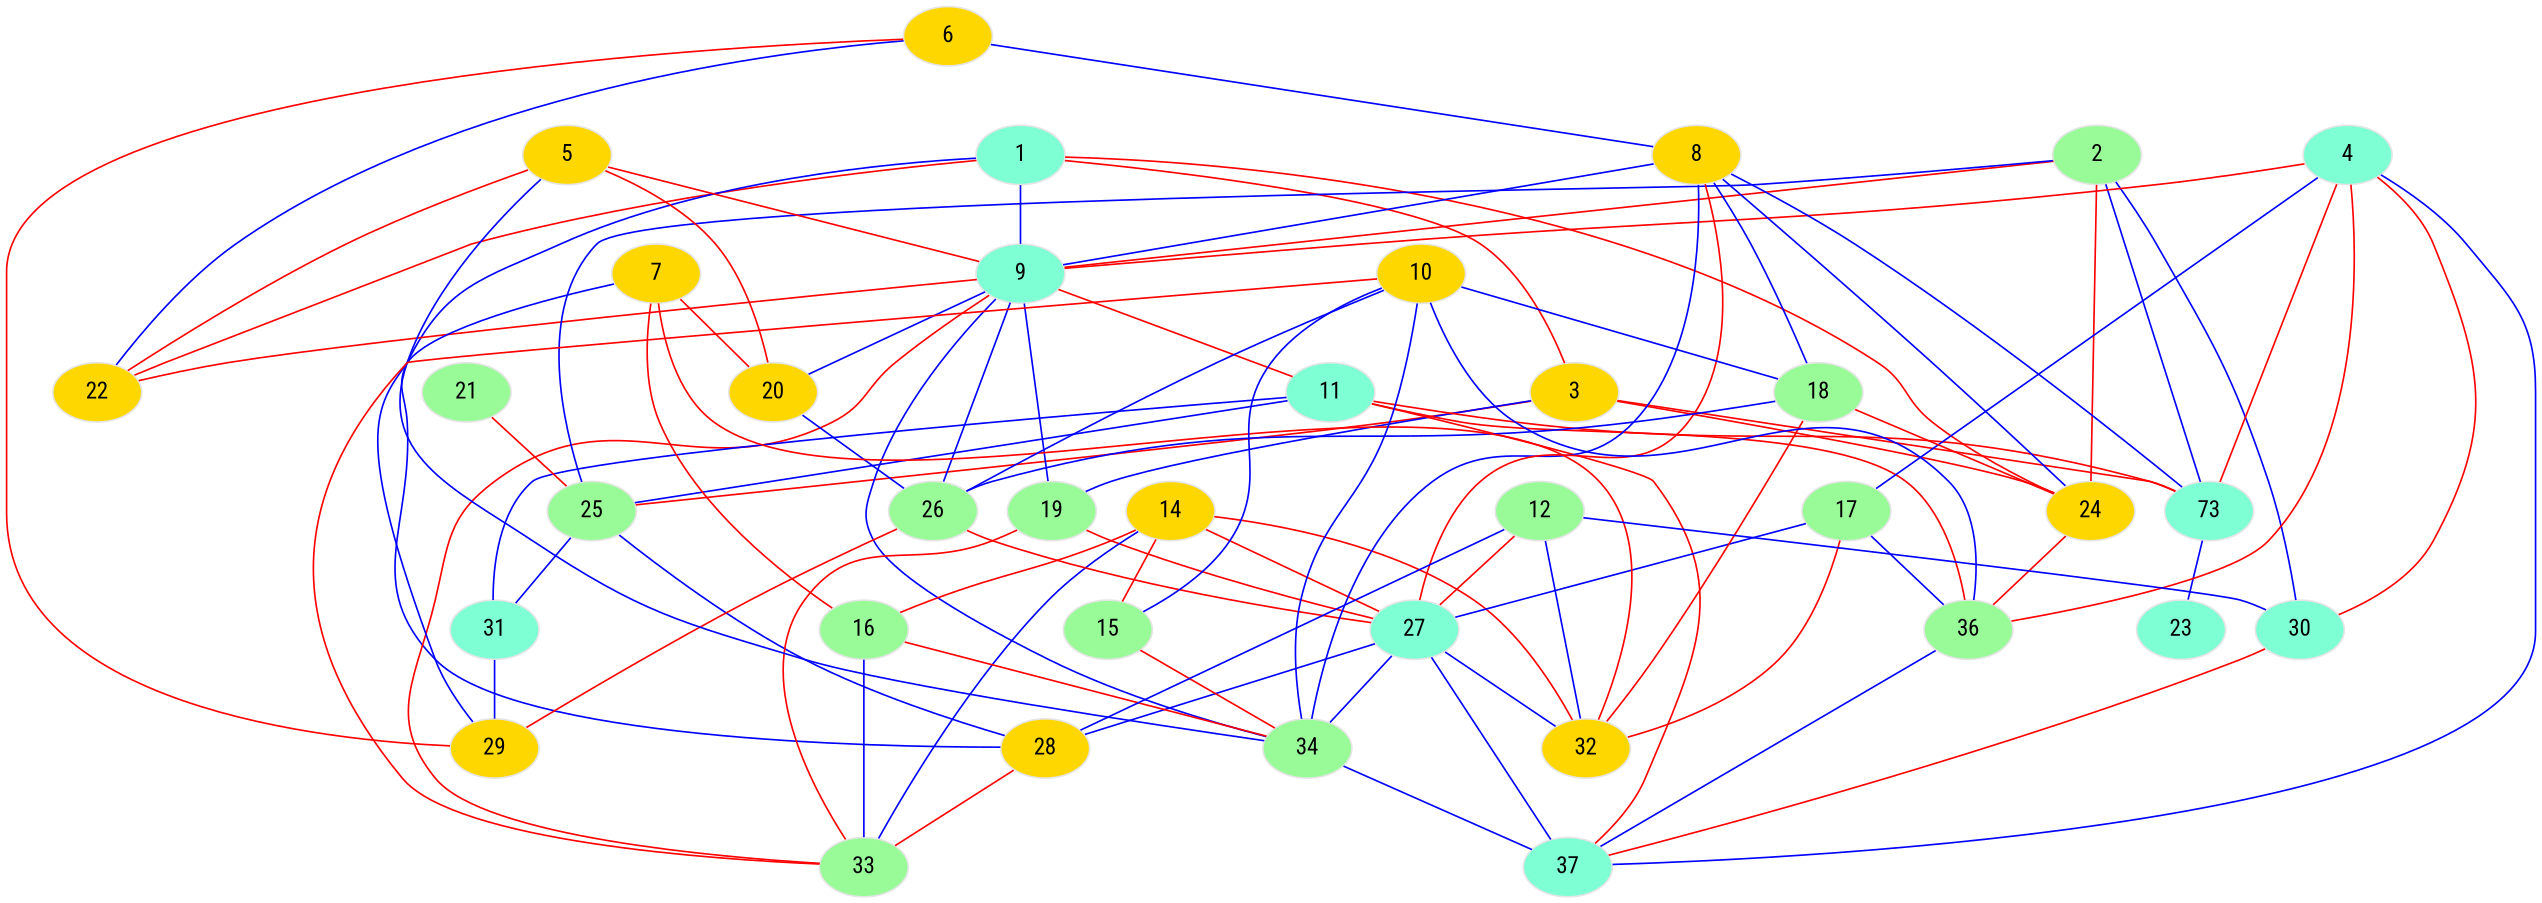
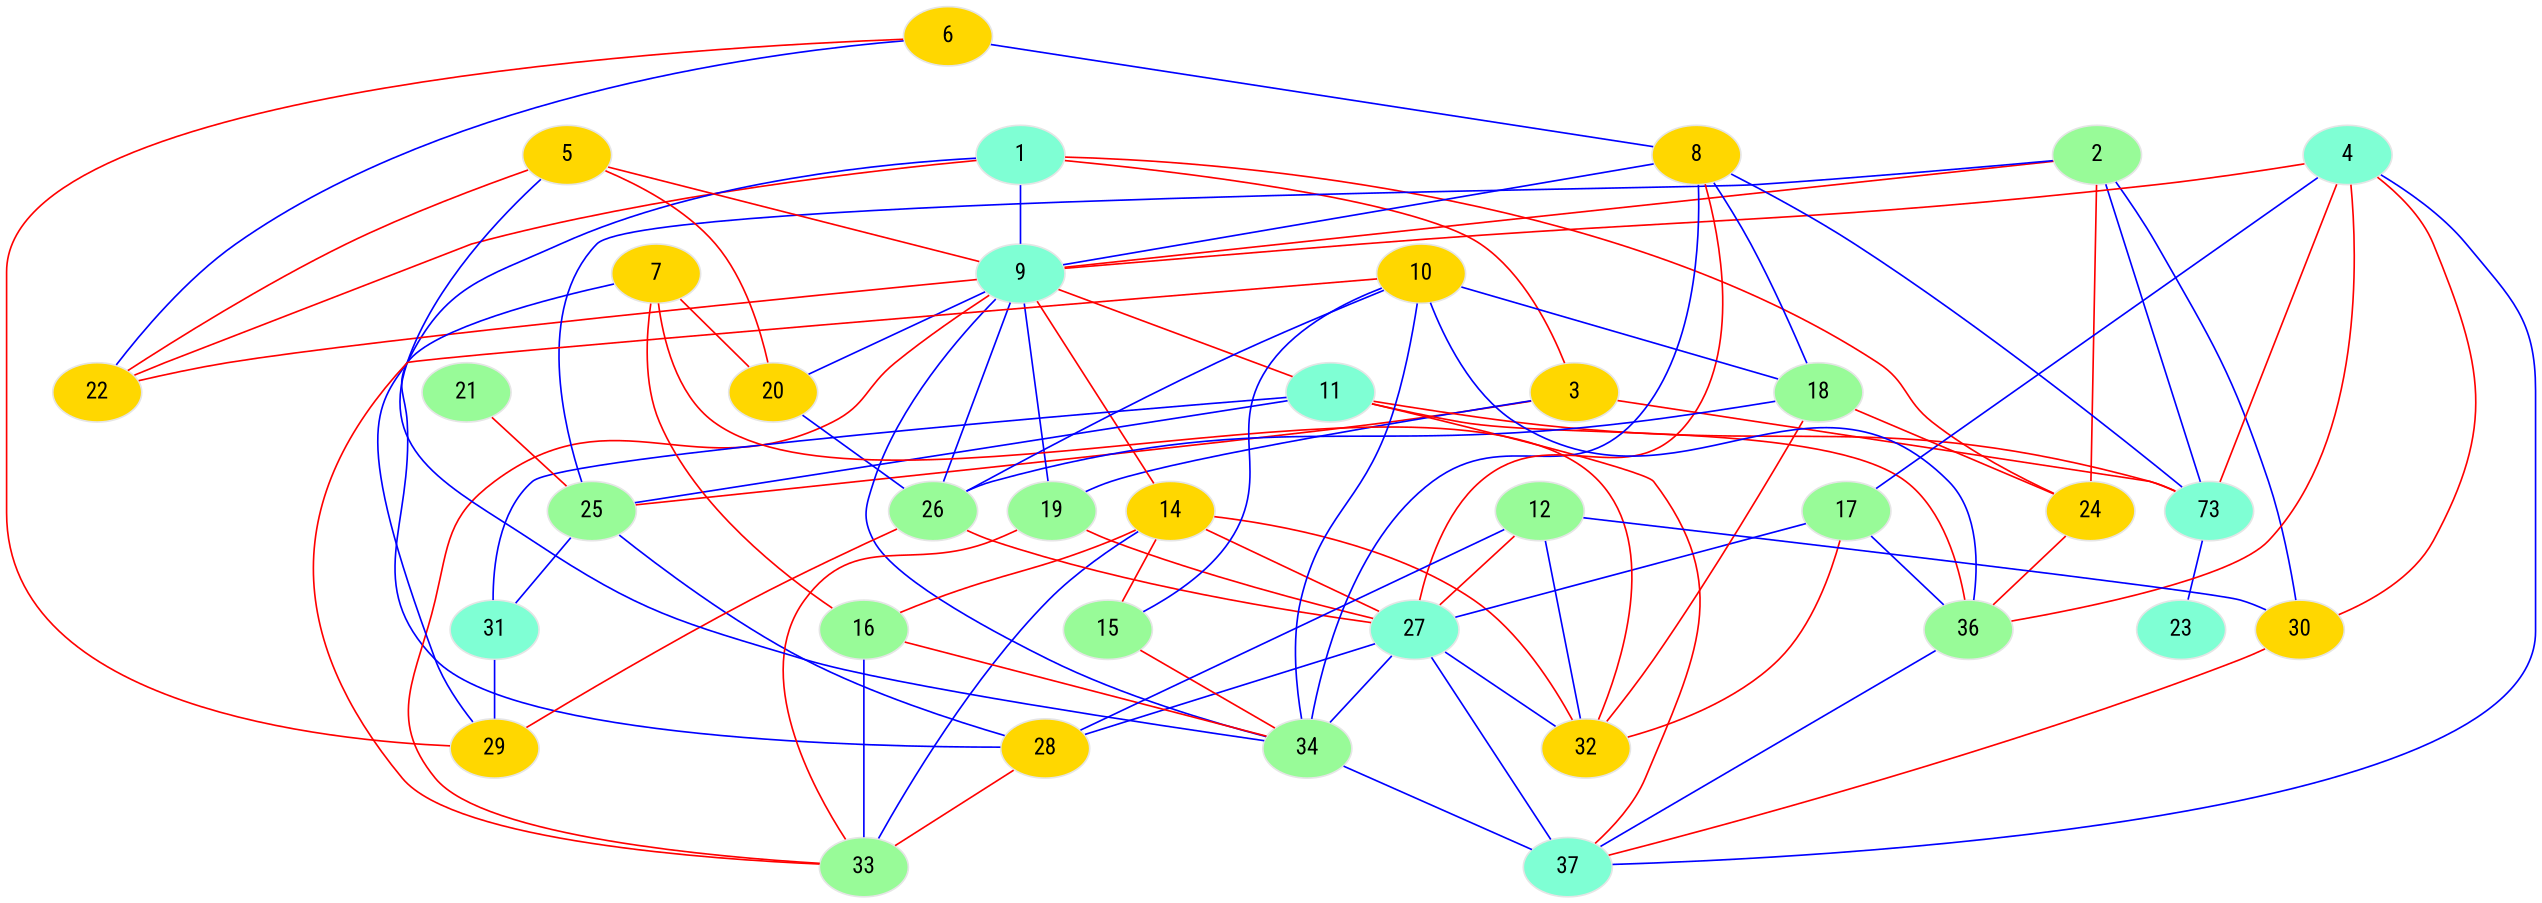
edge "8" -- "24": removed
edge "9" -- "14": added
edge "3" -- "24": removed
node "30": fillcolor aquamarine -> gold
